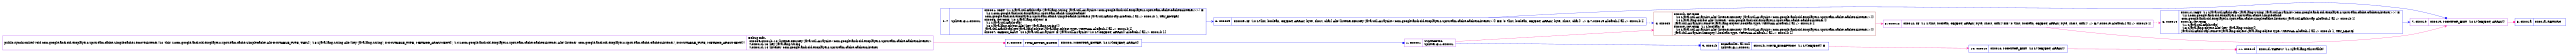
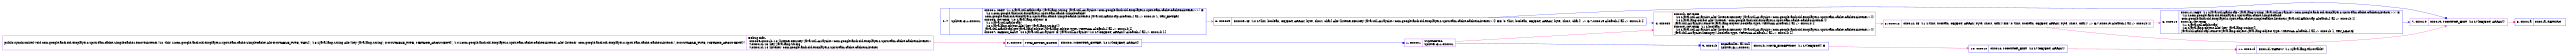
edge "2: ?" -> "3: 0x0009": color blue -> deeppink
